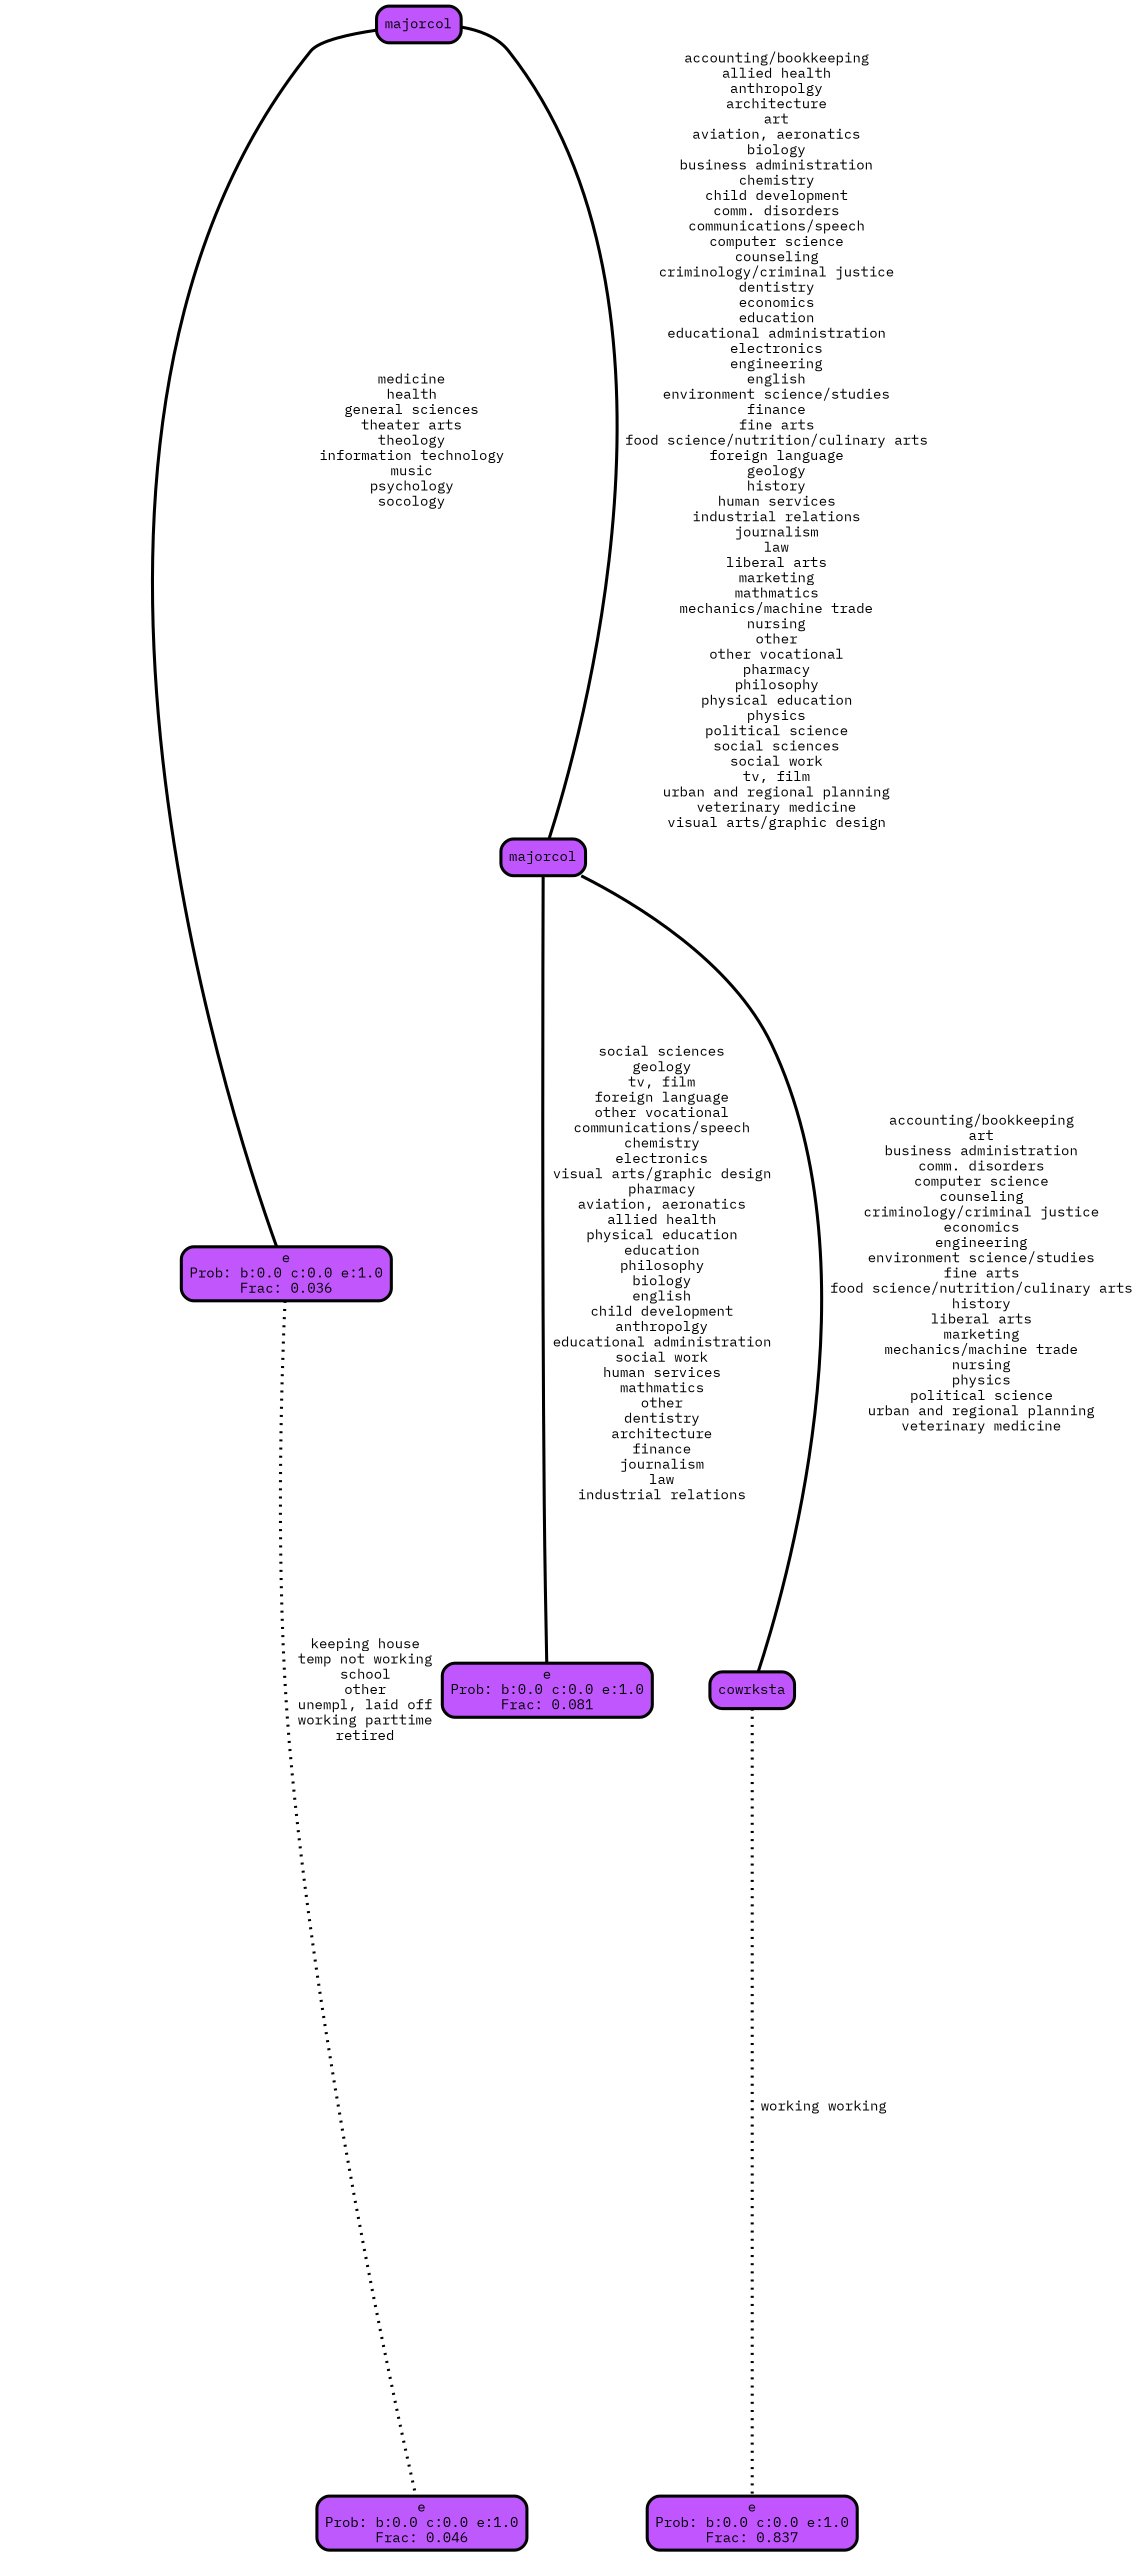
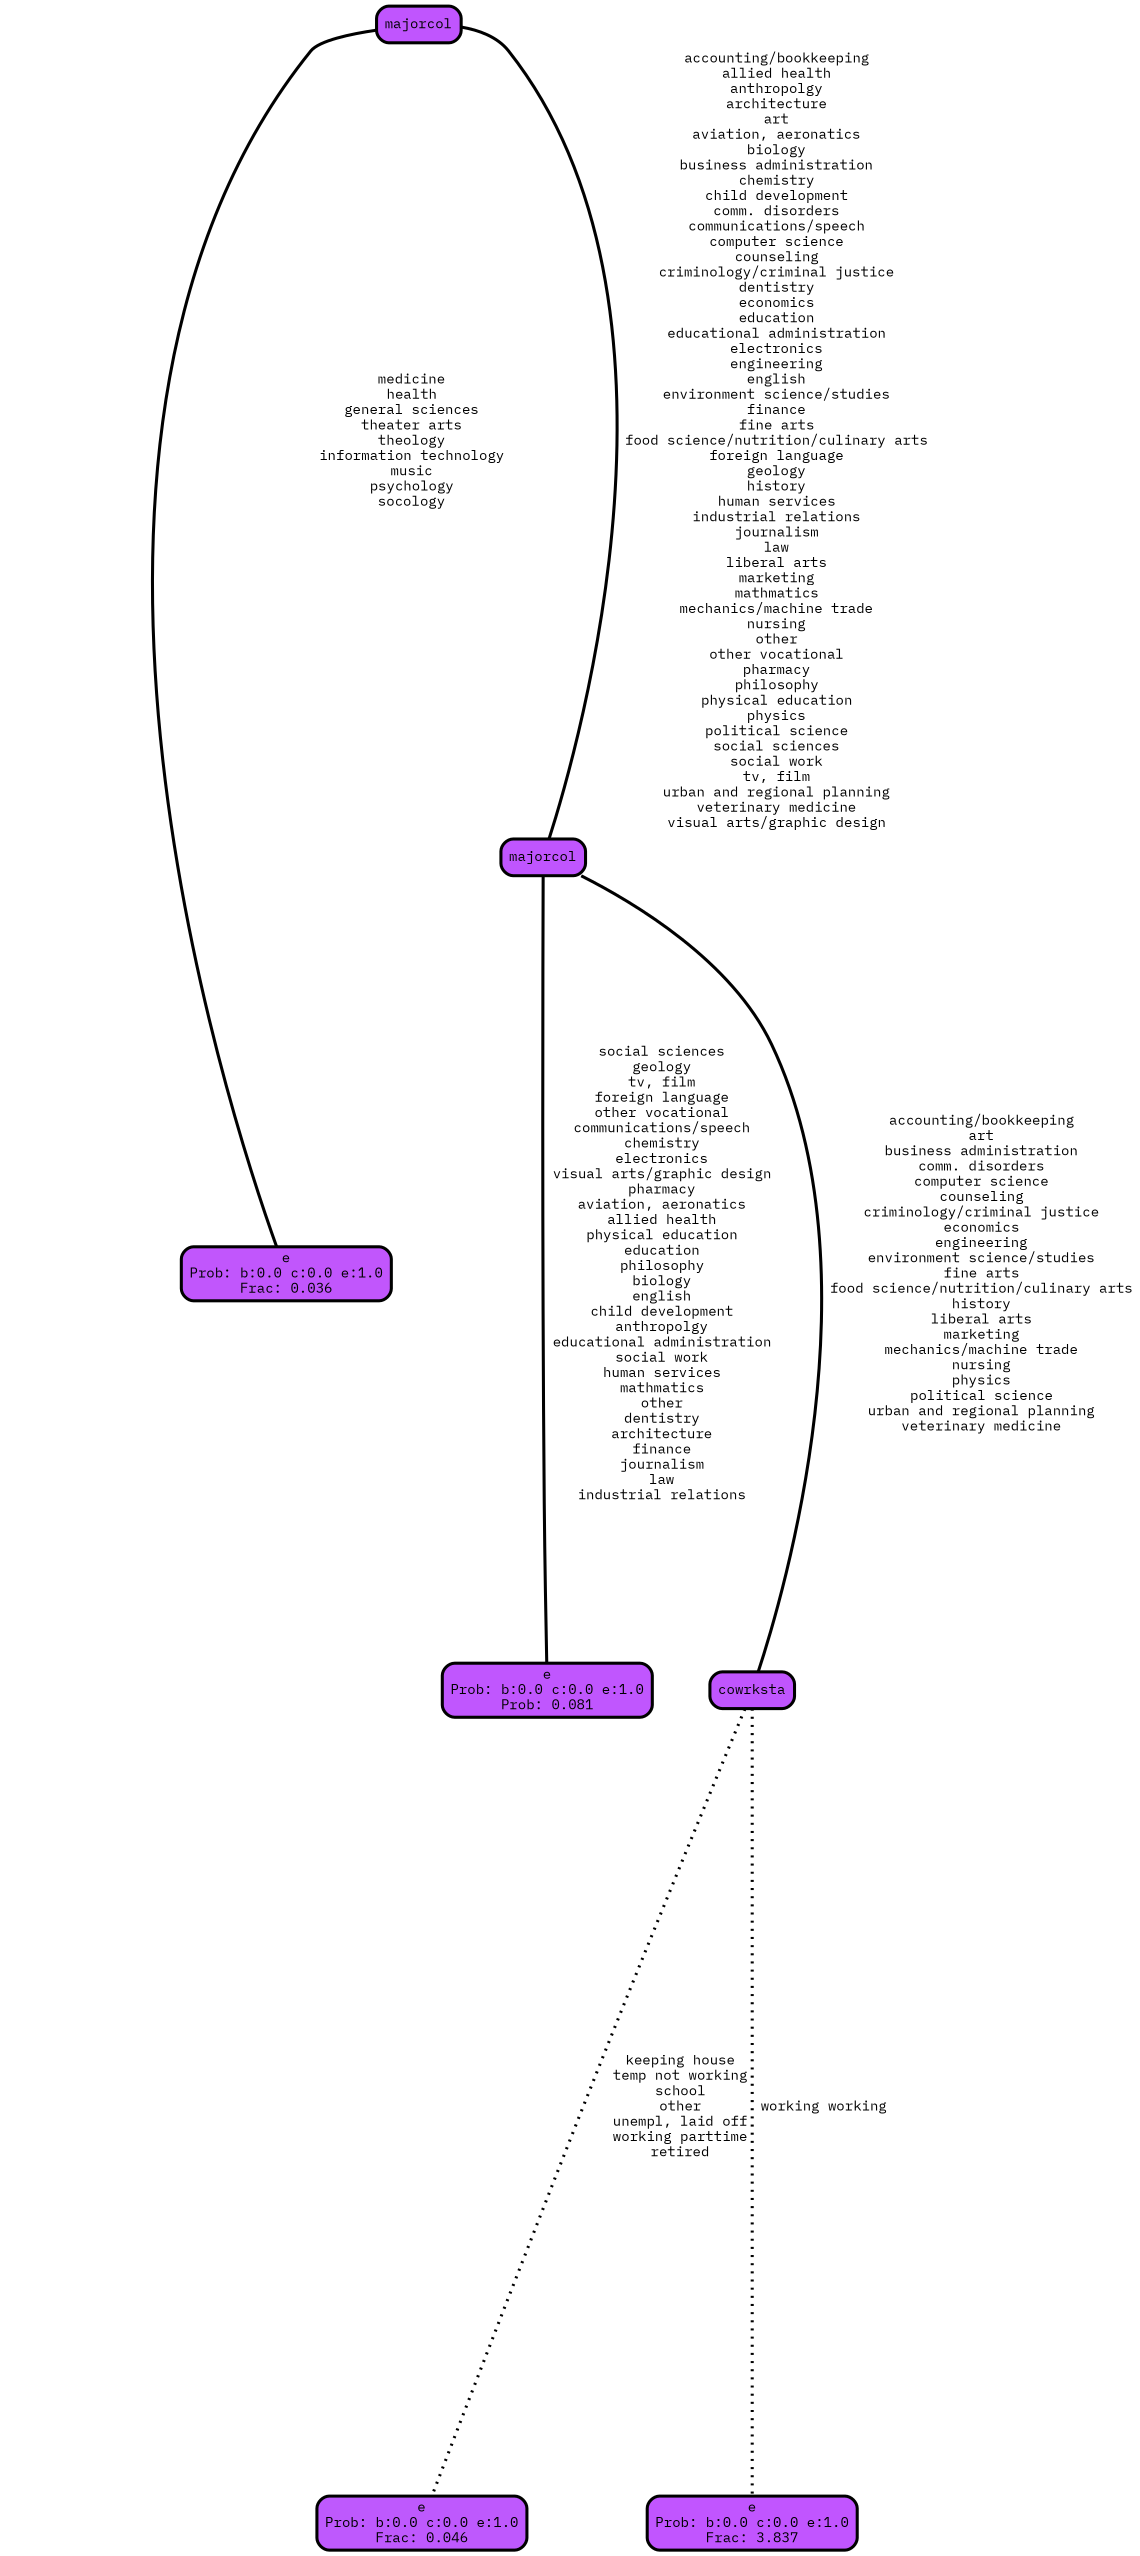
node "e Prob: b:0.0 c:0.0 e:1.0 Frac: 0.081": label "e Prob: b:0.0 c:0.0 e:1.0 Frac: 0.081" -> "e Prob: b:0.0 c:0.0 e:1.0 Prob: 0.081"
edge "e Prob: b:0.0 c:0.0 e:1.0 Frac: 0.036" -- "e Prob: b:0.0 c:0.0 e:1.0 Frac: 0.046": now "cowrksta" -- "e Prob: b:0.0 c:0.0 e:1.0 Frac: 0.046"
node "e Prob: b:0.0 c:0.0 e:1.0 Frac: 0.837": label "e Prob: b:0.0 c:0.0 e:1.0 Frac: 0.837" -> "e Prob: b:0.0 c:0.0 e:1.0 Frac: 3.837"
